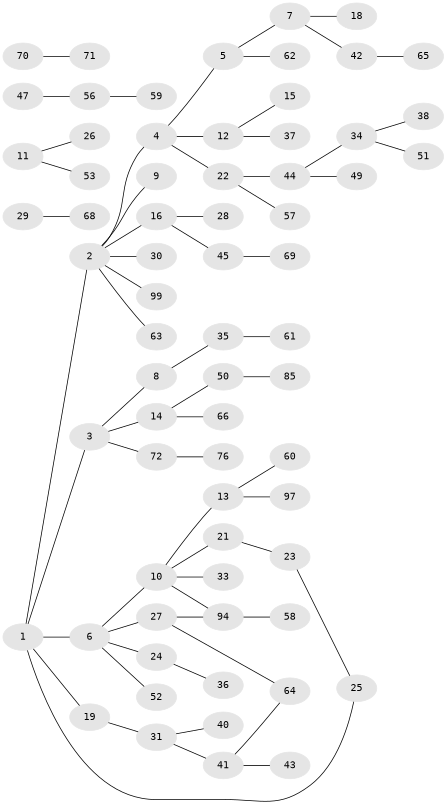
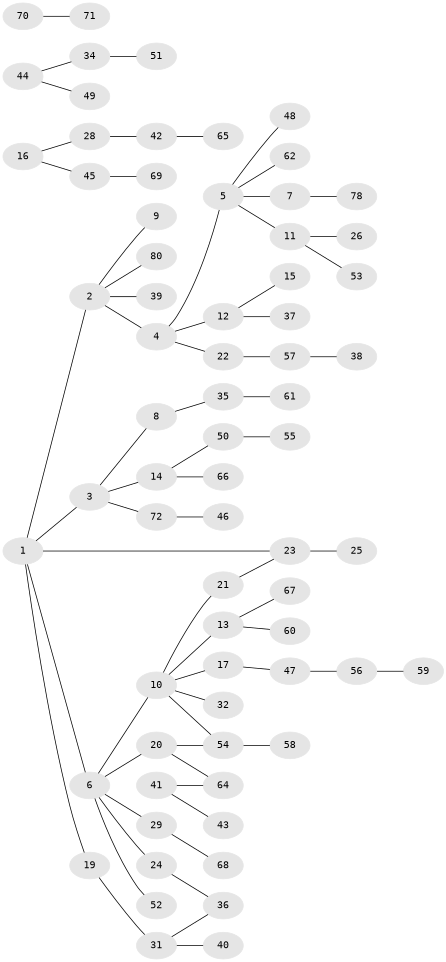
node "18": label "18" -> "78"
edge "7" -- "42": now "28" -- "42"
node "48": added
edge "38" -- "34": now "38" -- "57"
edge "22" -- "44": removed
edge "5" -- "11": added
edge "16" -- "2": removed
node "30": label "30" -> "80"
node "99": label "99" -> "39"
node "63": removed
node "85": label "85" -> "55"
node "76": label "76" -> "46"
node "97": label "97" -> "67"
node "33": label "33" -> "32"
node "27": label "27" -> "20"
node "94": label "94" -> "54"
node "17": added
edge "31" -- "41": now "31" -- "36"
edge "1" -- "25": now "1" -- "23"
edge "6" -- "29": added
